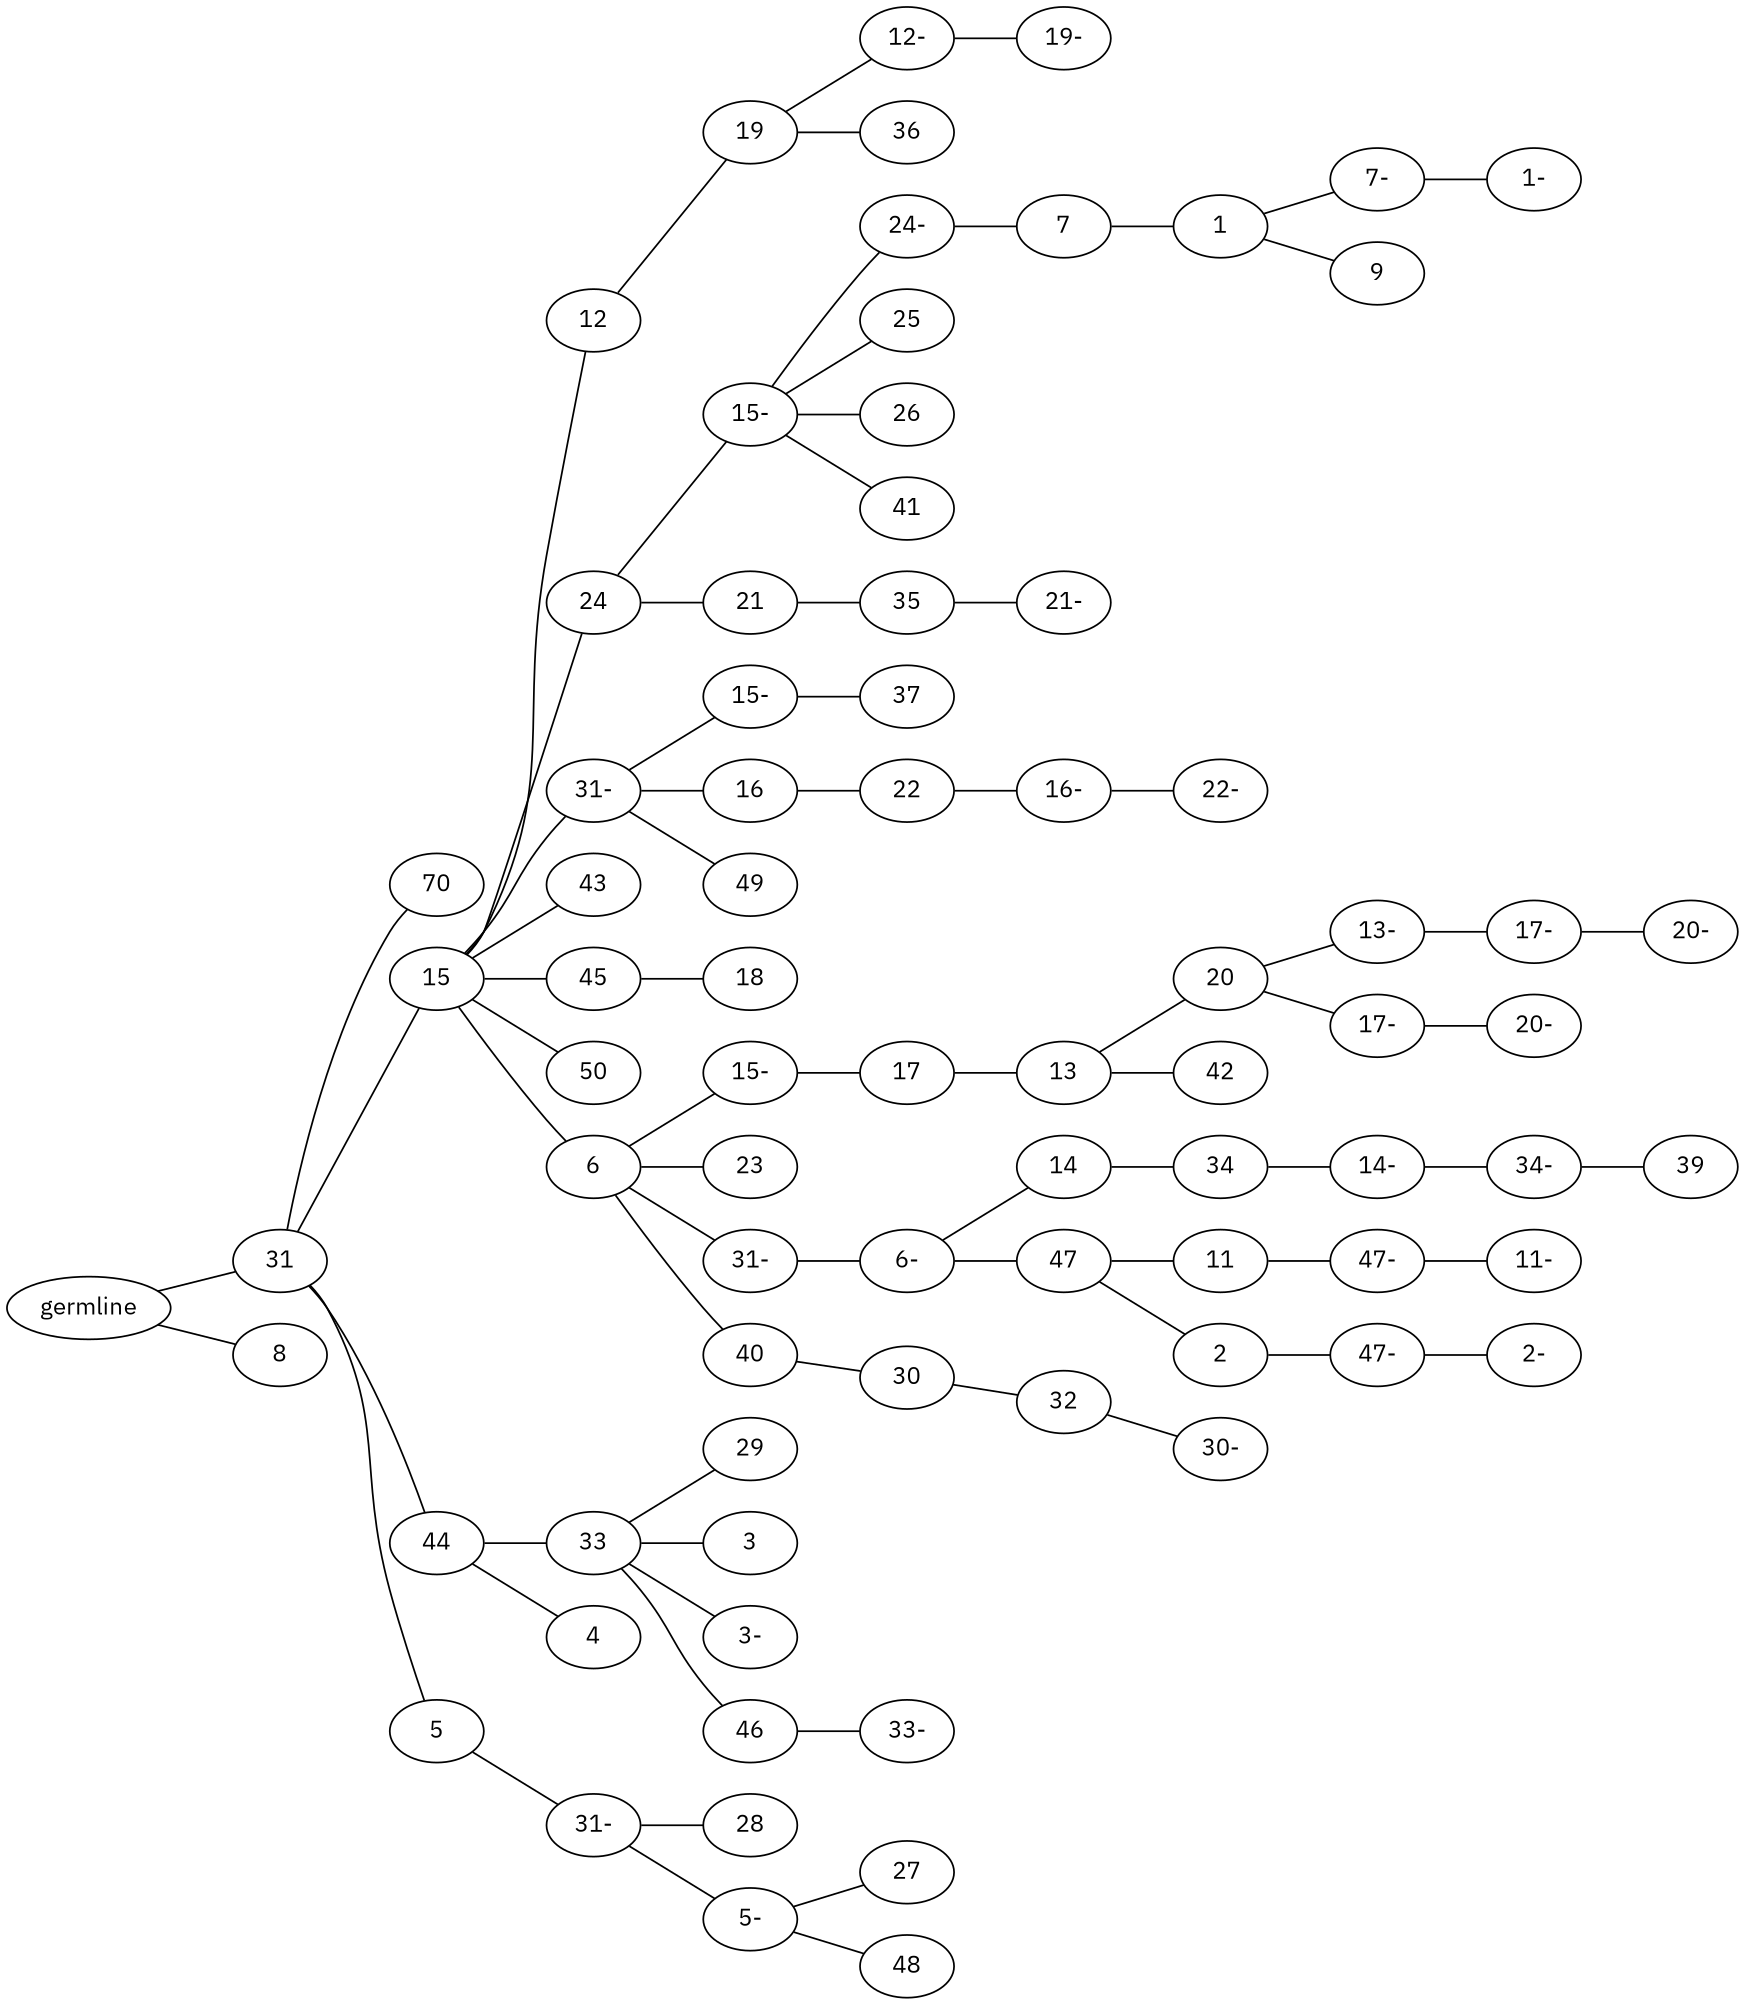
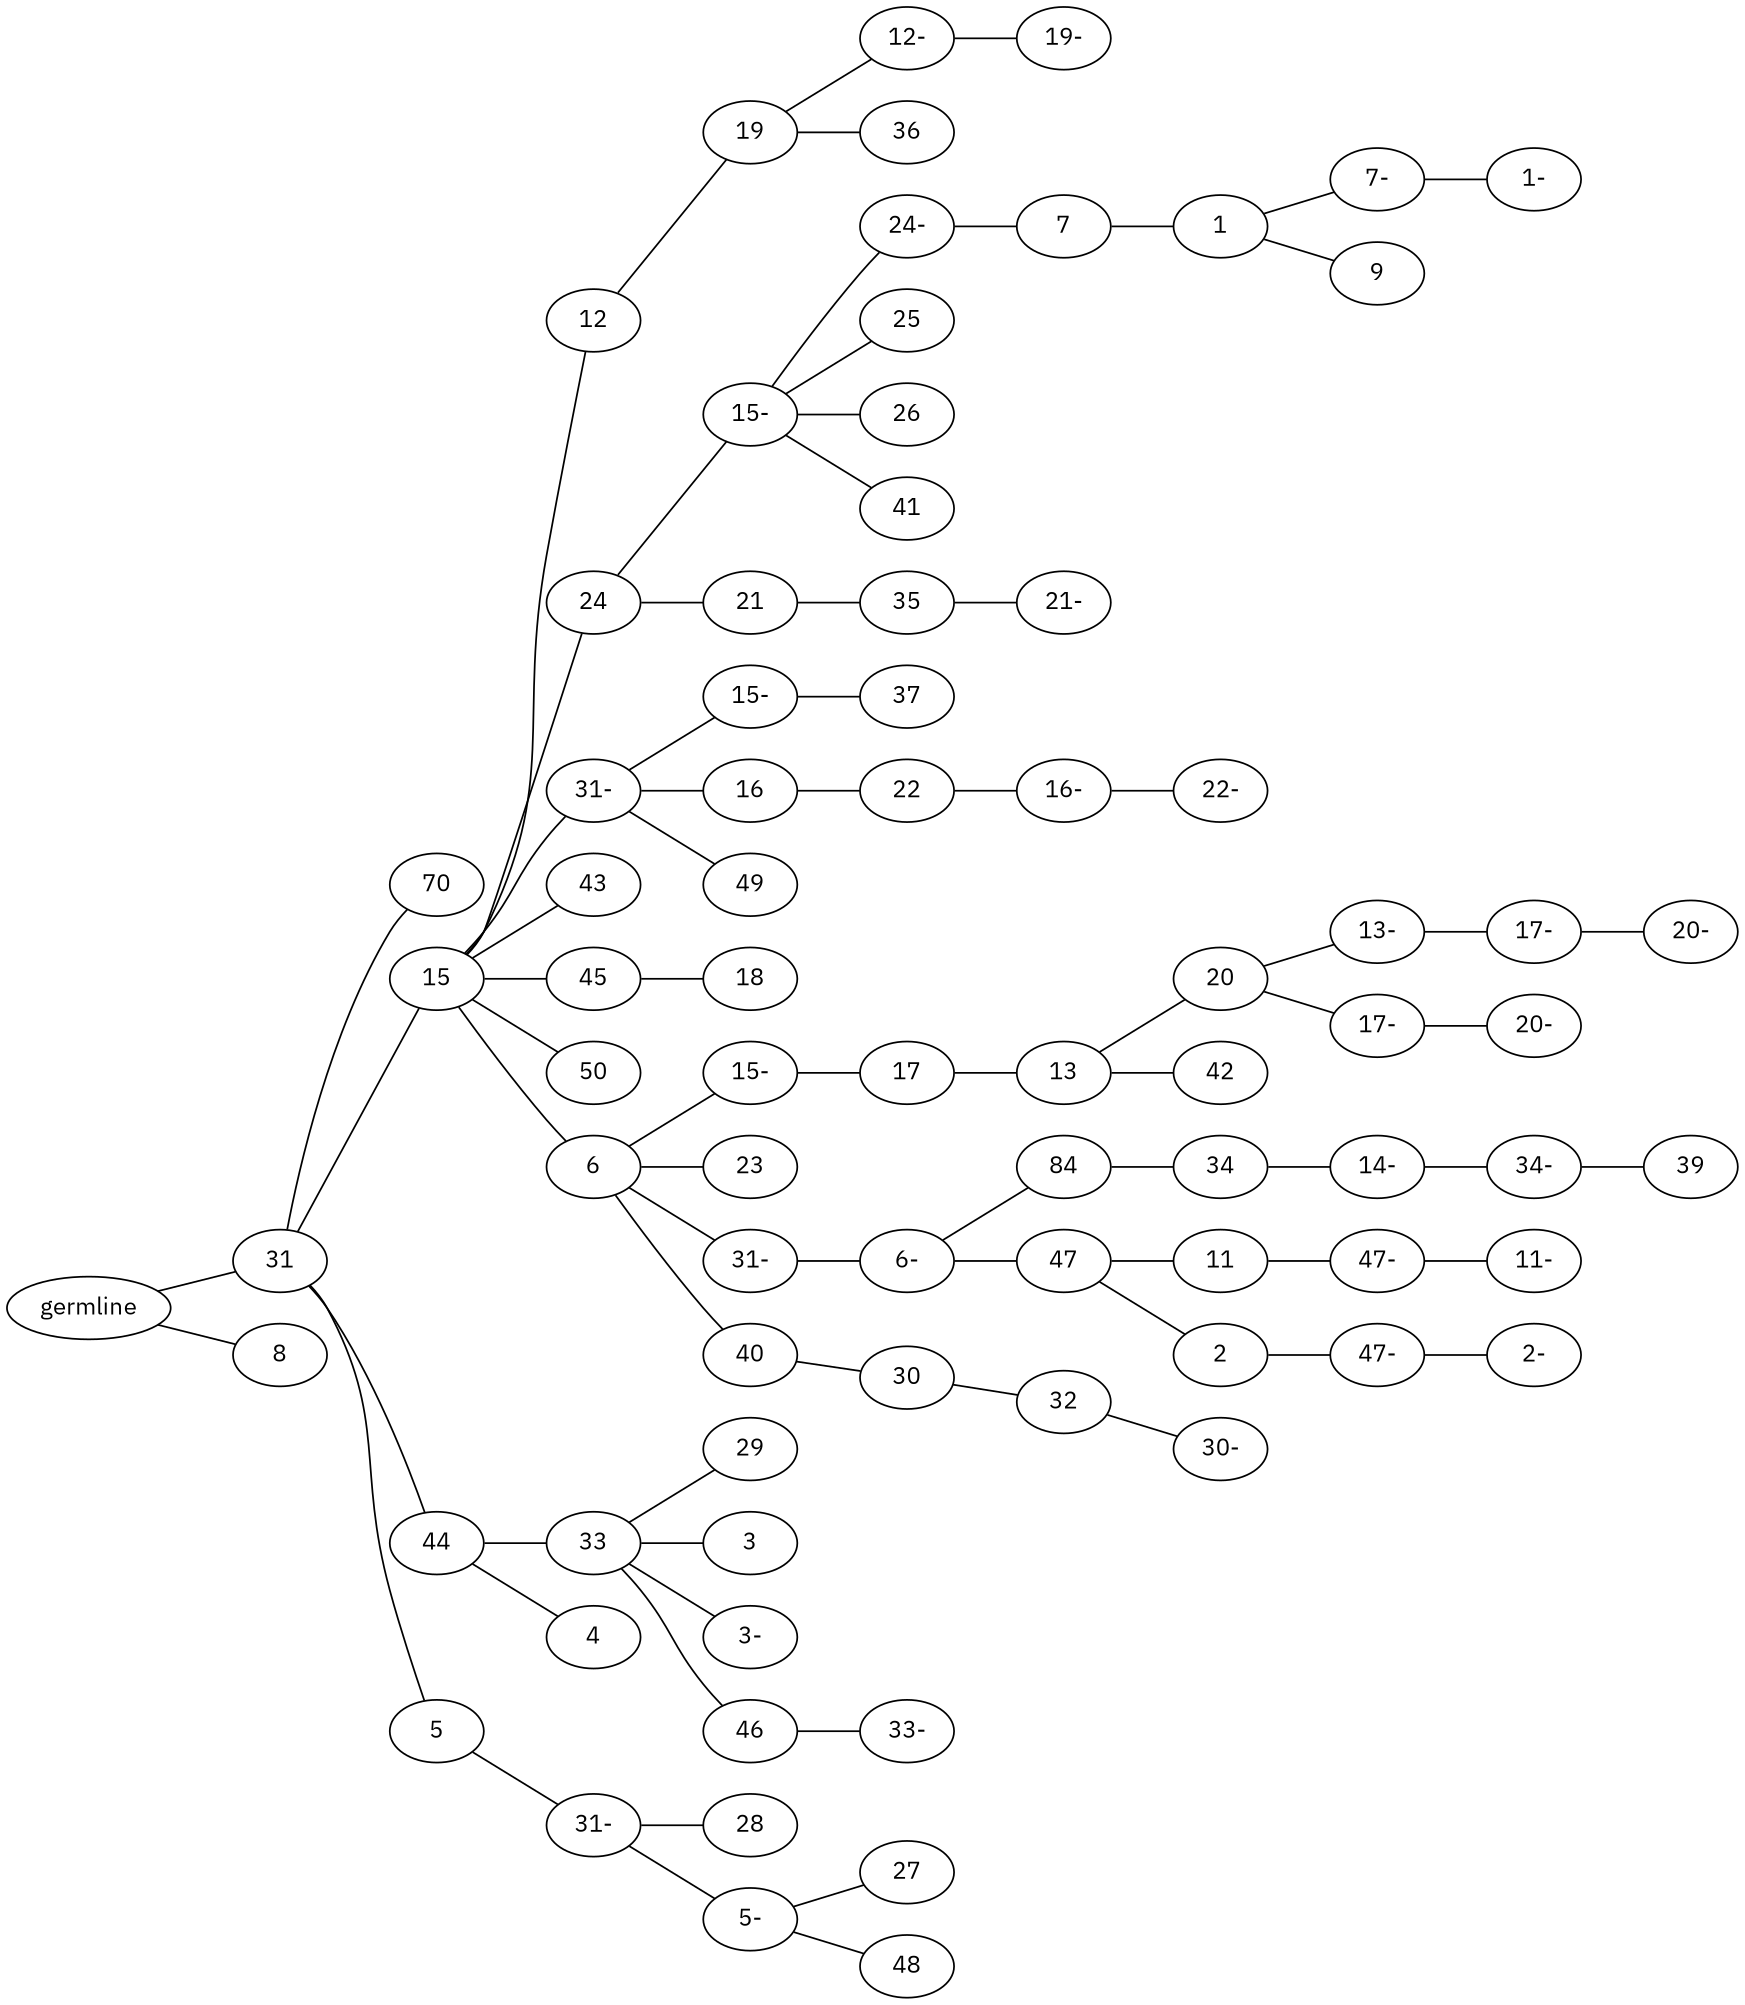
node "14": label "14" -> "84"
